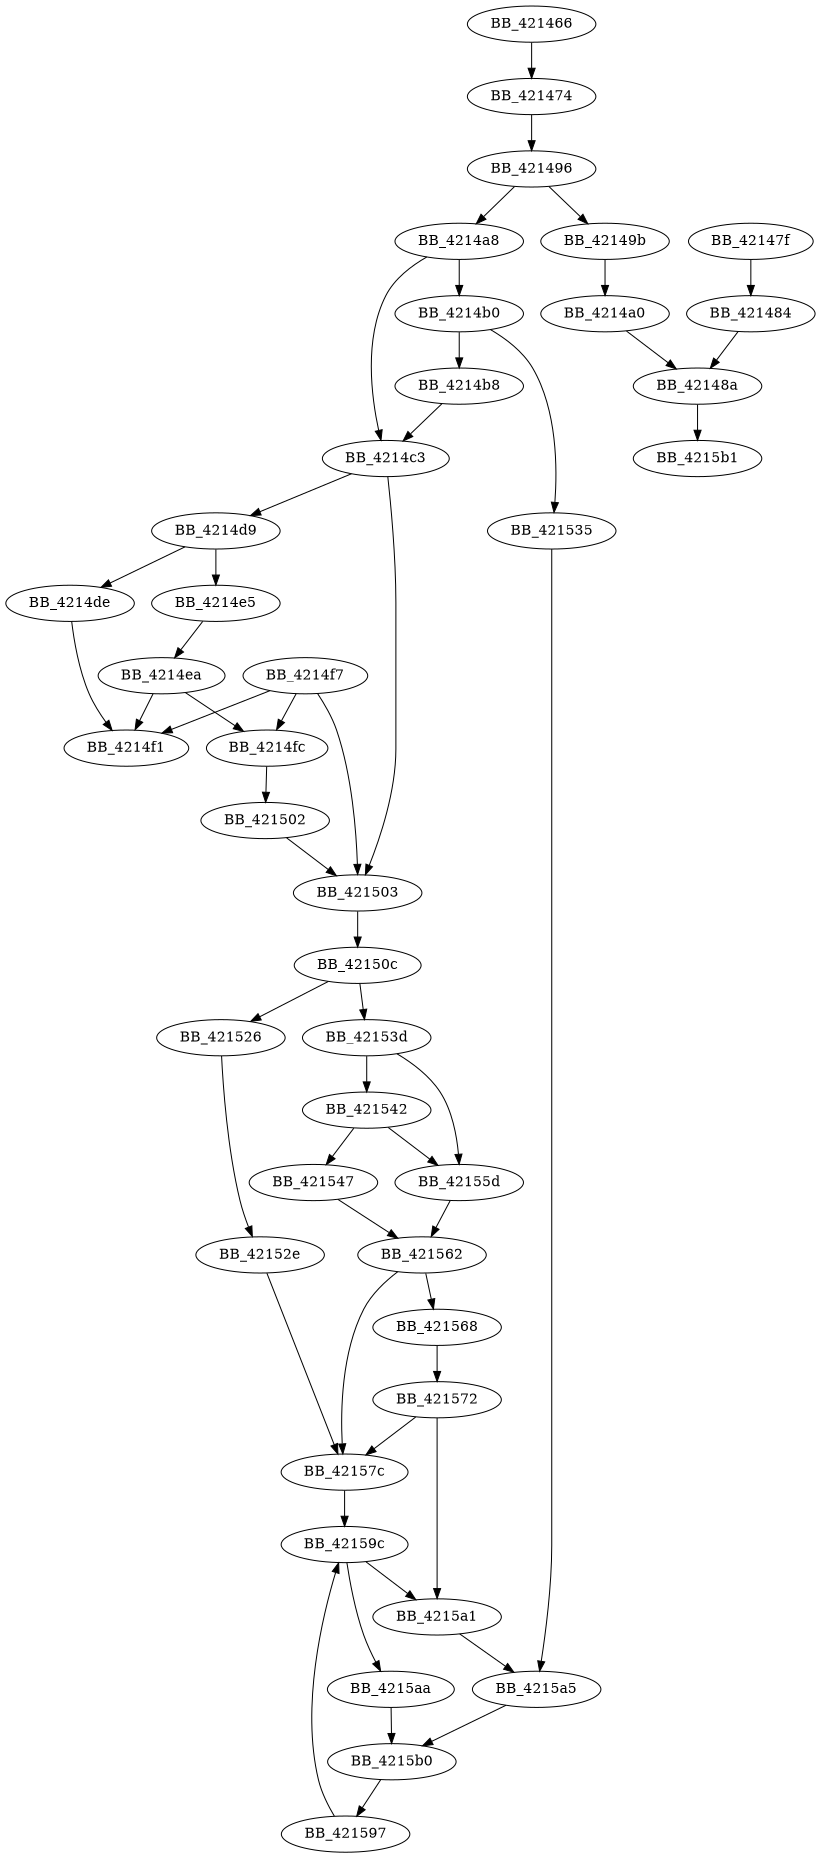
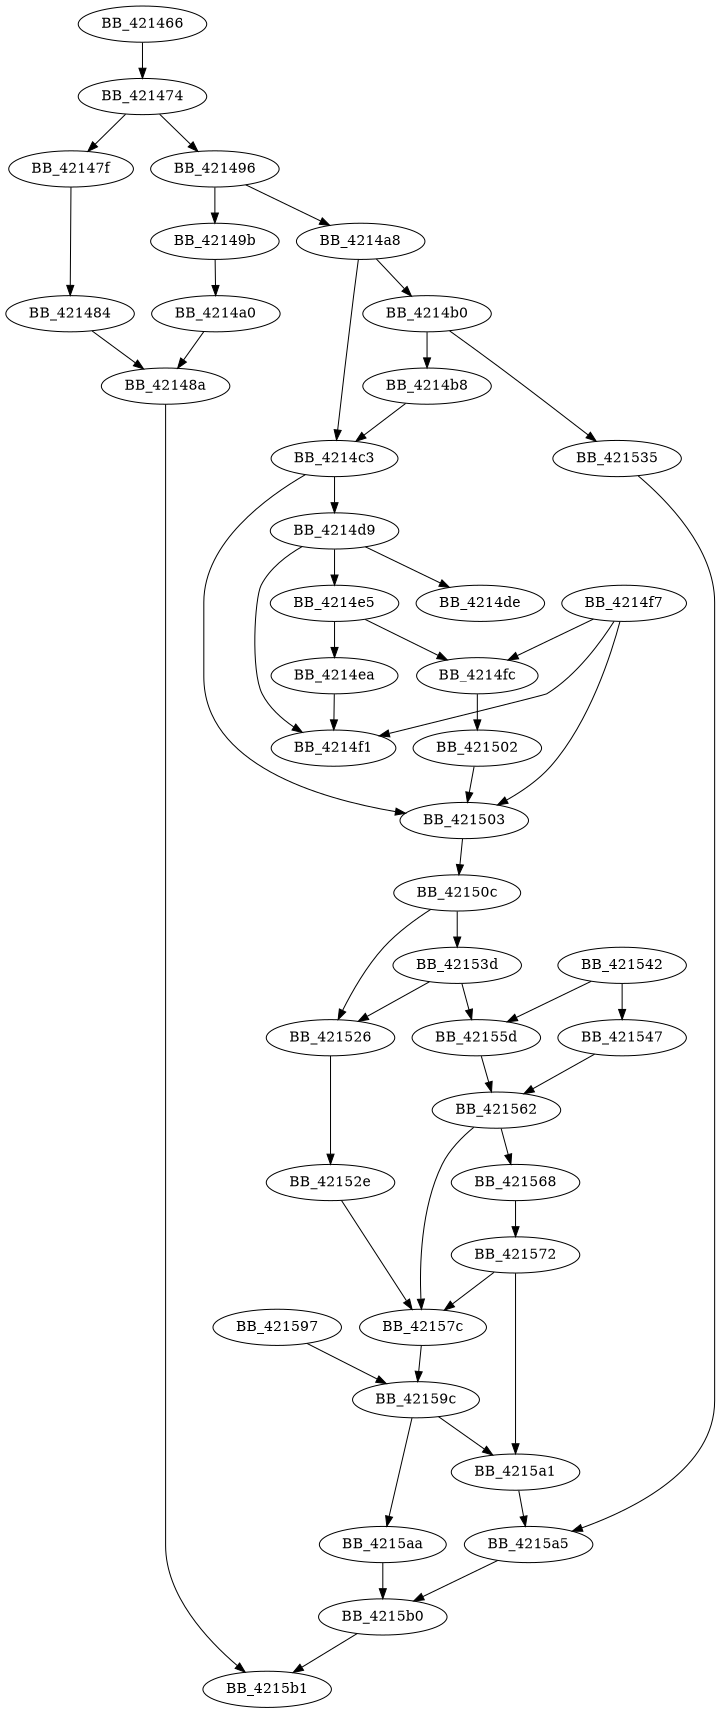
edge "BB_421474" -> "BB_42147f": added
edge "BB_4214de" -> "BB_4214f1": now "BB_4214d9" -> "BB_4214f1"
edge "BB_4214ea" -> "BB_4214fc": now "BB_4214e5" -> "BB_4214fc"
edge "BB_42153d" -> "BB_421542": now "BB_42153d" -> "BB_421526"
edge "BB_4215b0" -> "BB_421597": now "BB_4215b0" -> "BB_4215b1"
